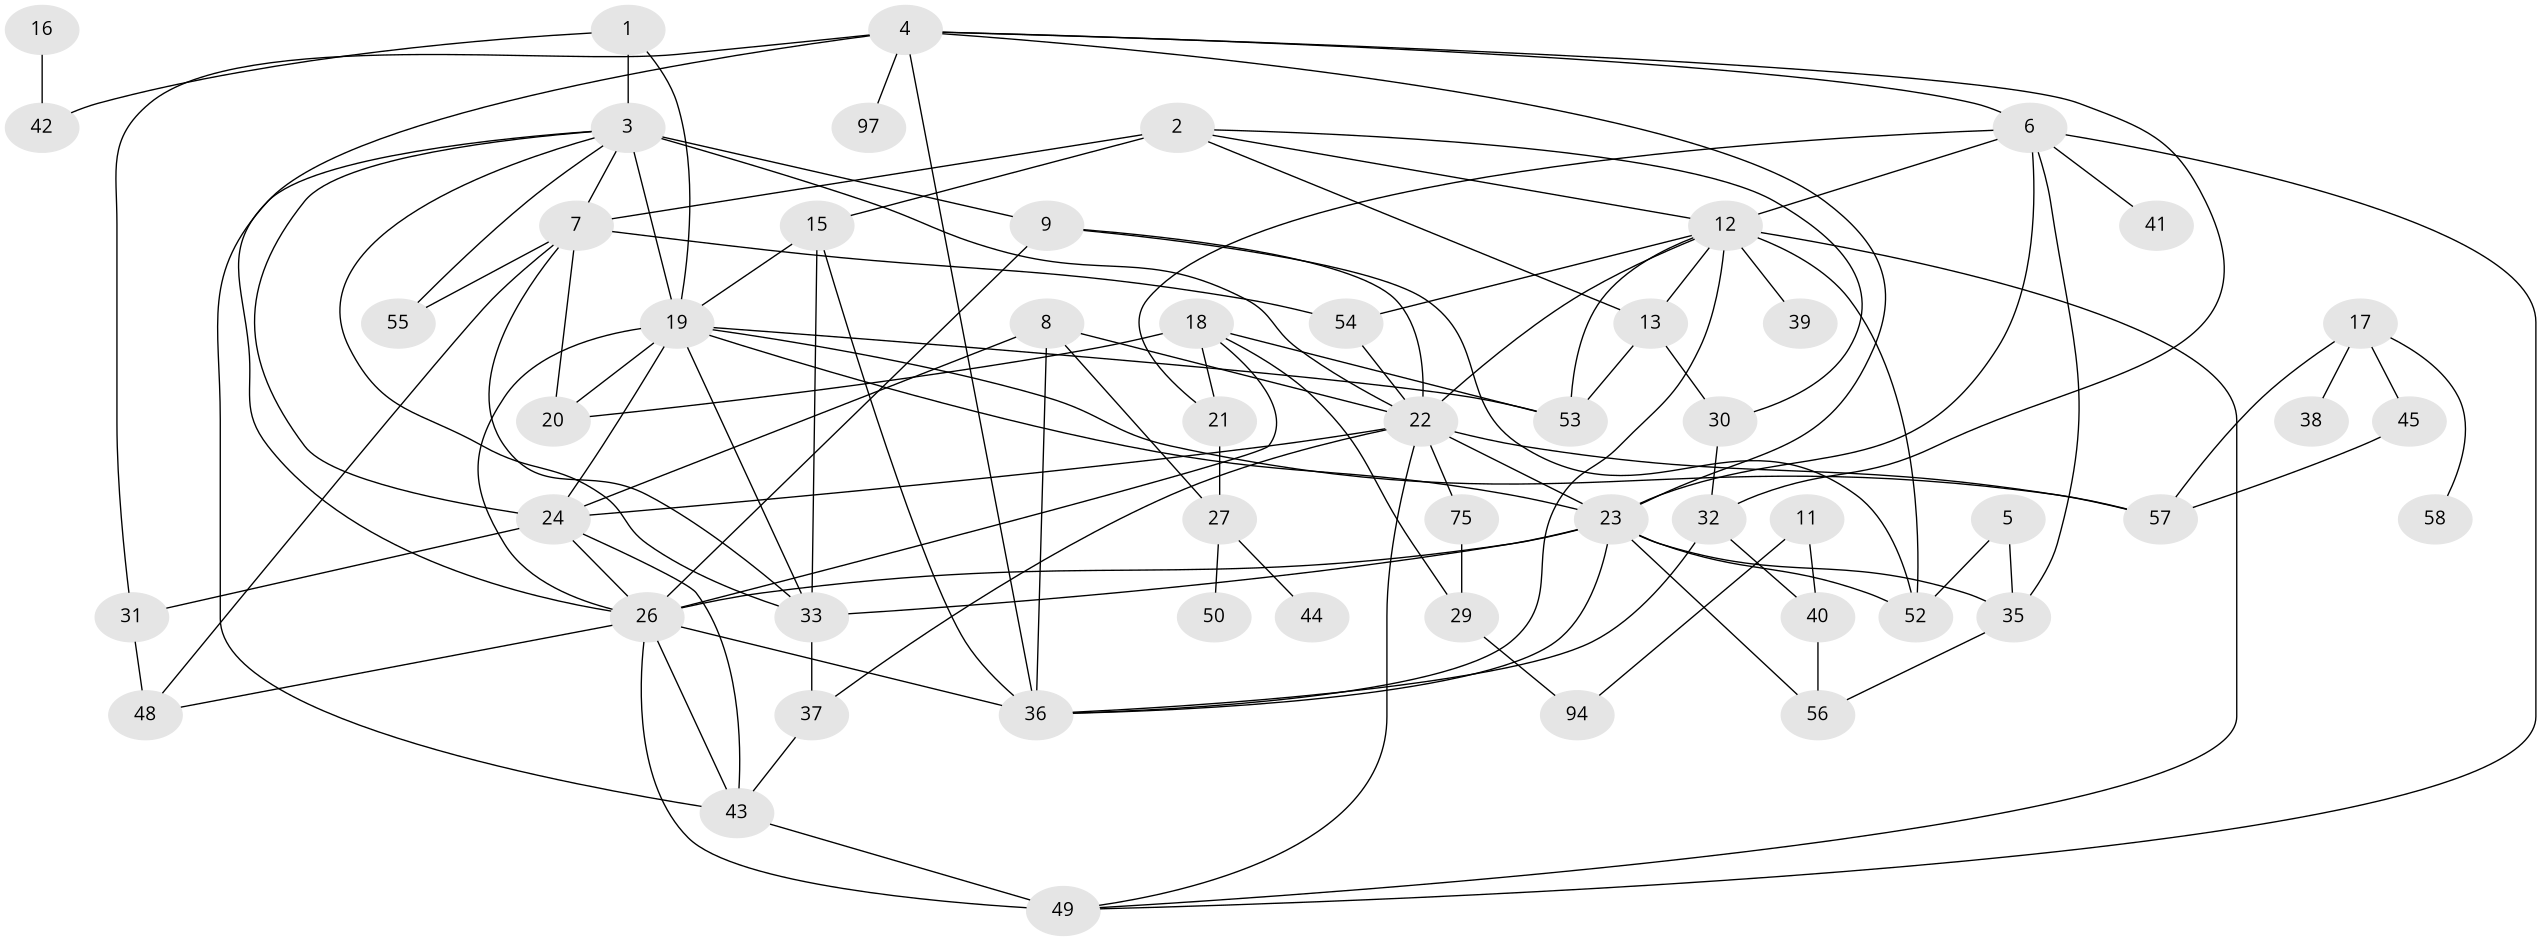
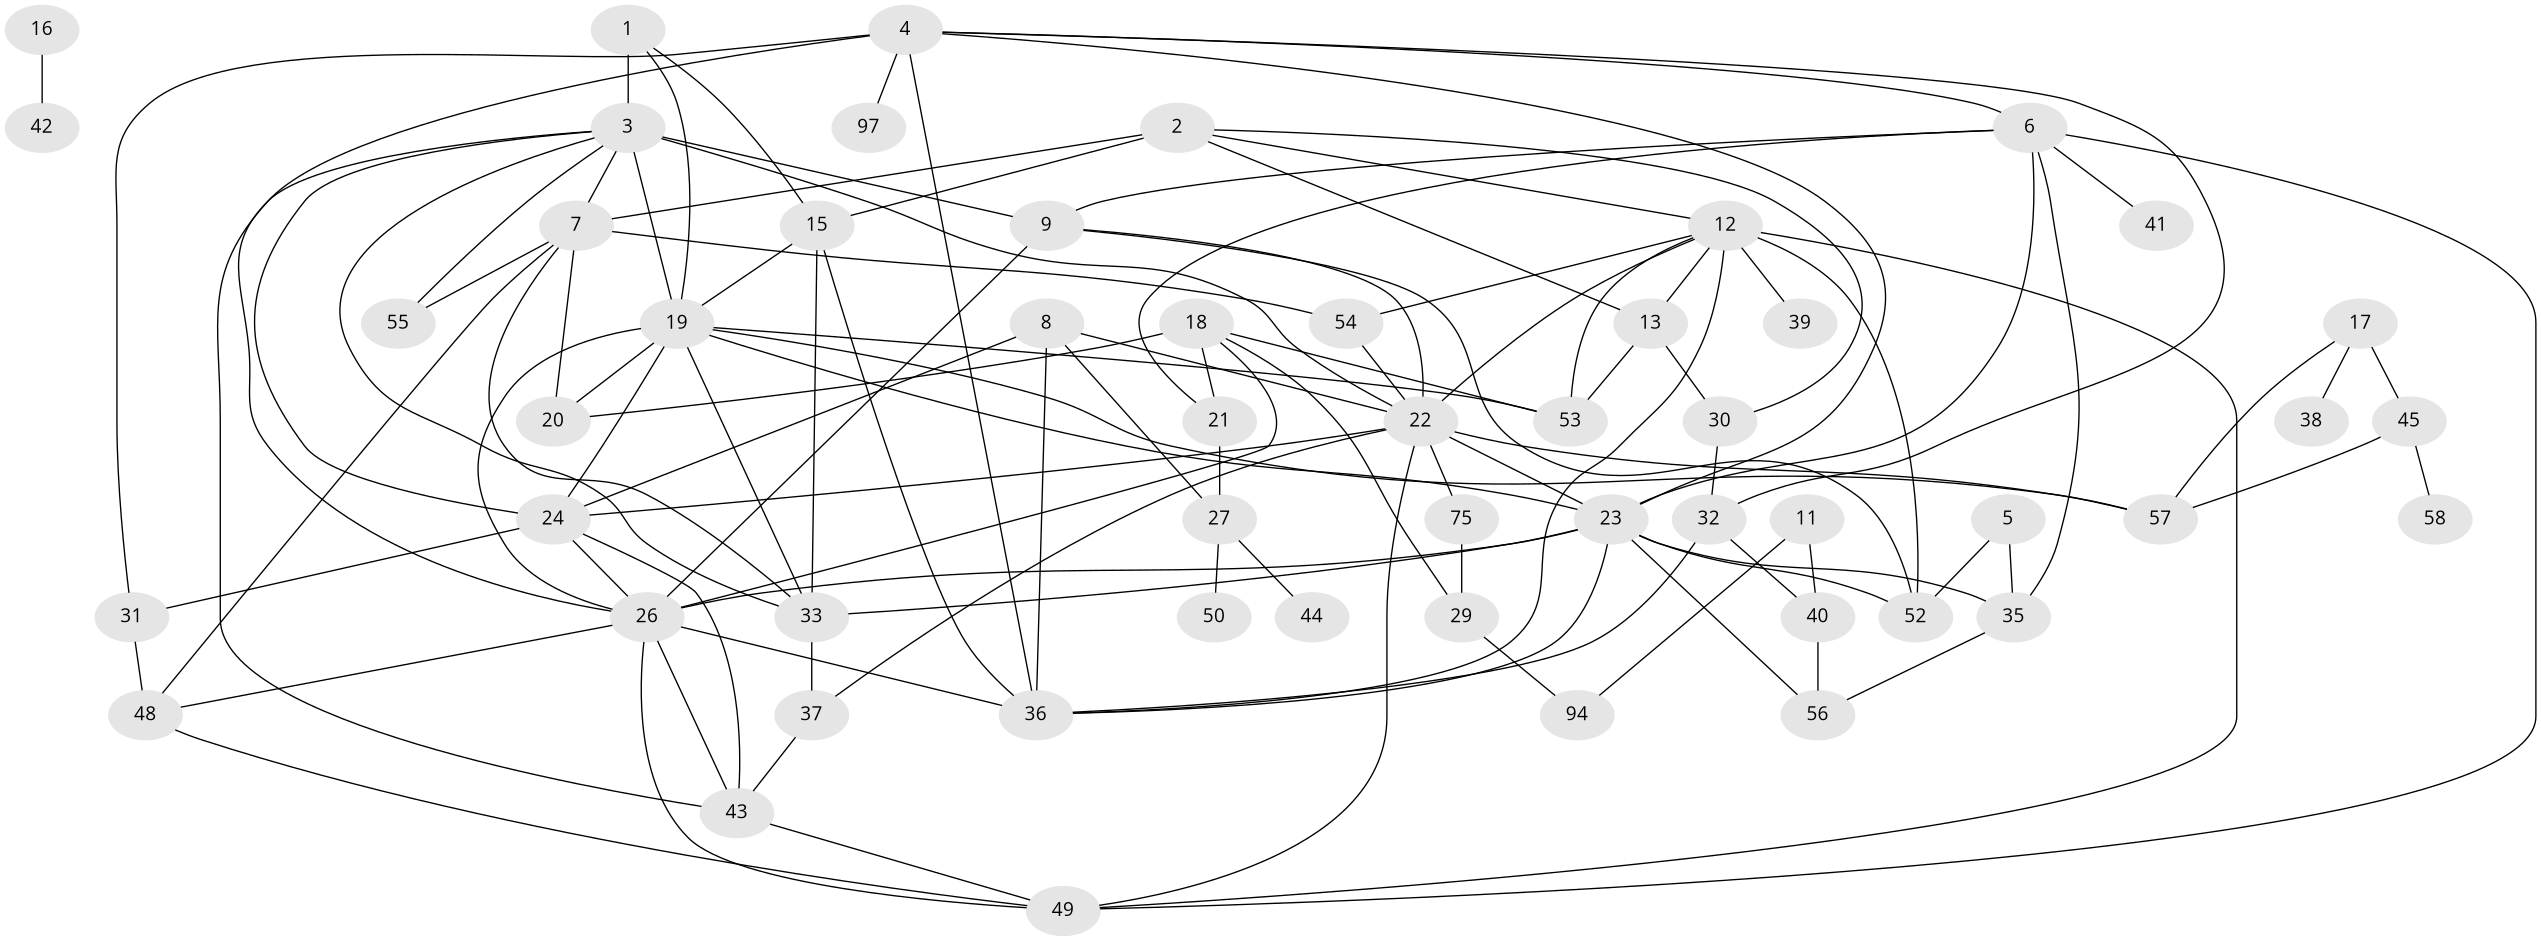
edge "1" -- "42": now "1" -- "15"
edge "6" -- "12": now "6" -- "9"
edge "17" -- "58": now "45" -- "58"
edge "48" -- "49": added
